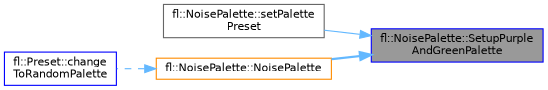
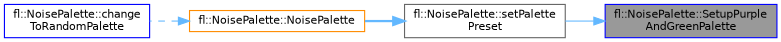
edge "fl::NoisePalette::NoisePalette" -> "fl::NoisePalette::SetupPurple AndGreenPalette": now "fl::NoisePalette::NoisePalette" -> "fl::NoisePalette::setPalette Preset"
node "fl::Preset::change ToRandomPalette": label "fl::Preset::change ToRandomPalette" -> "fl::NoisePalette::change ToRandomPalette"
